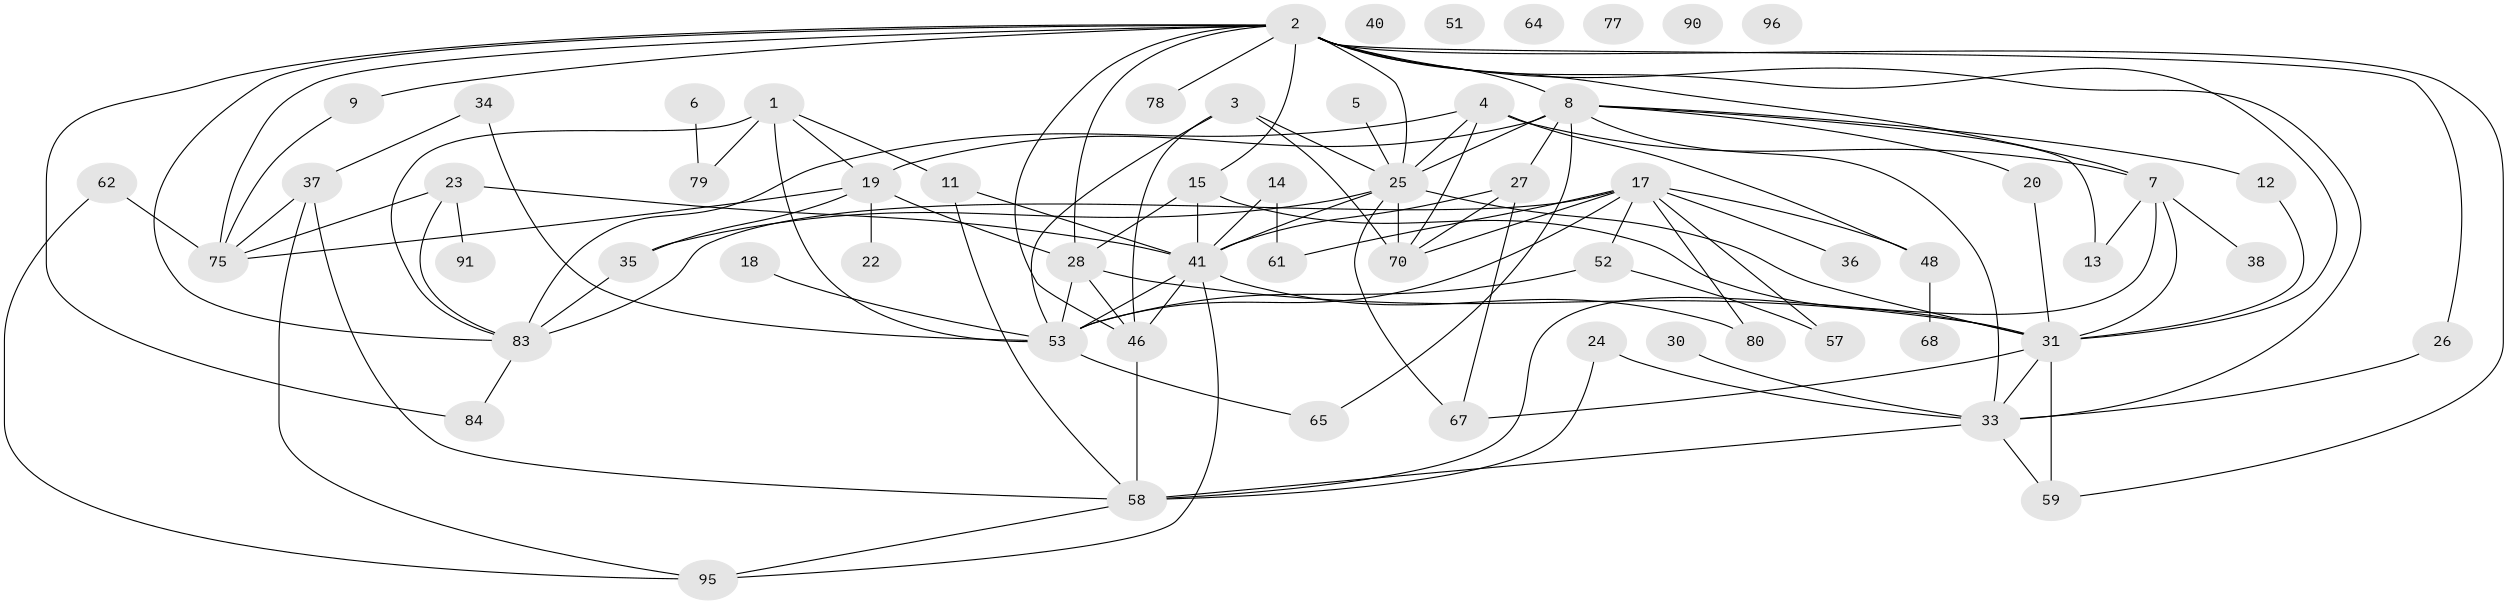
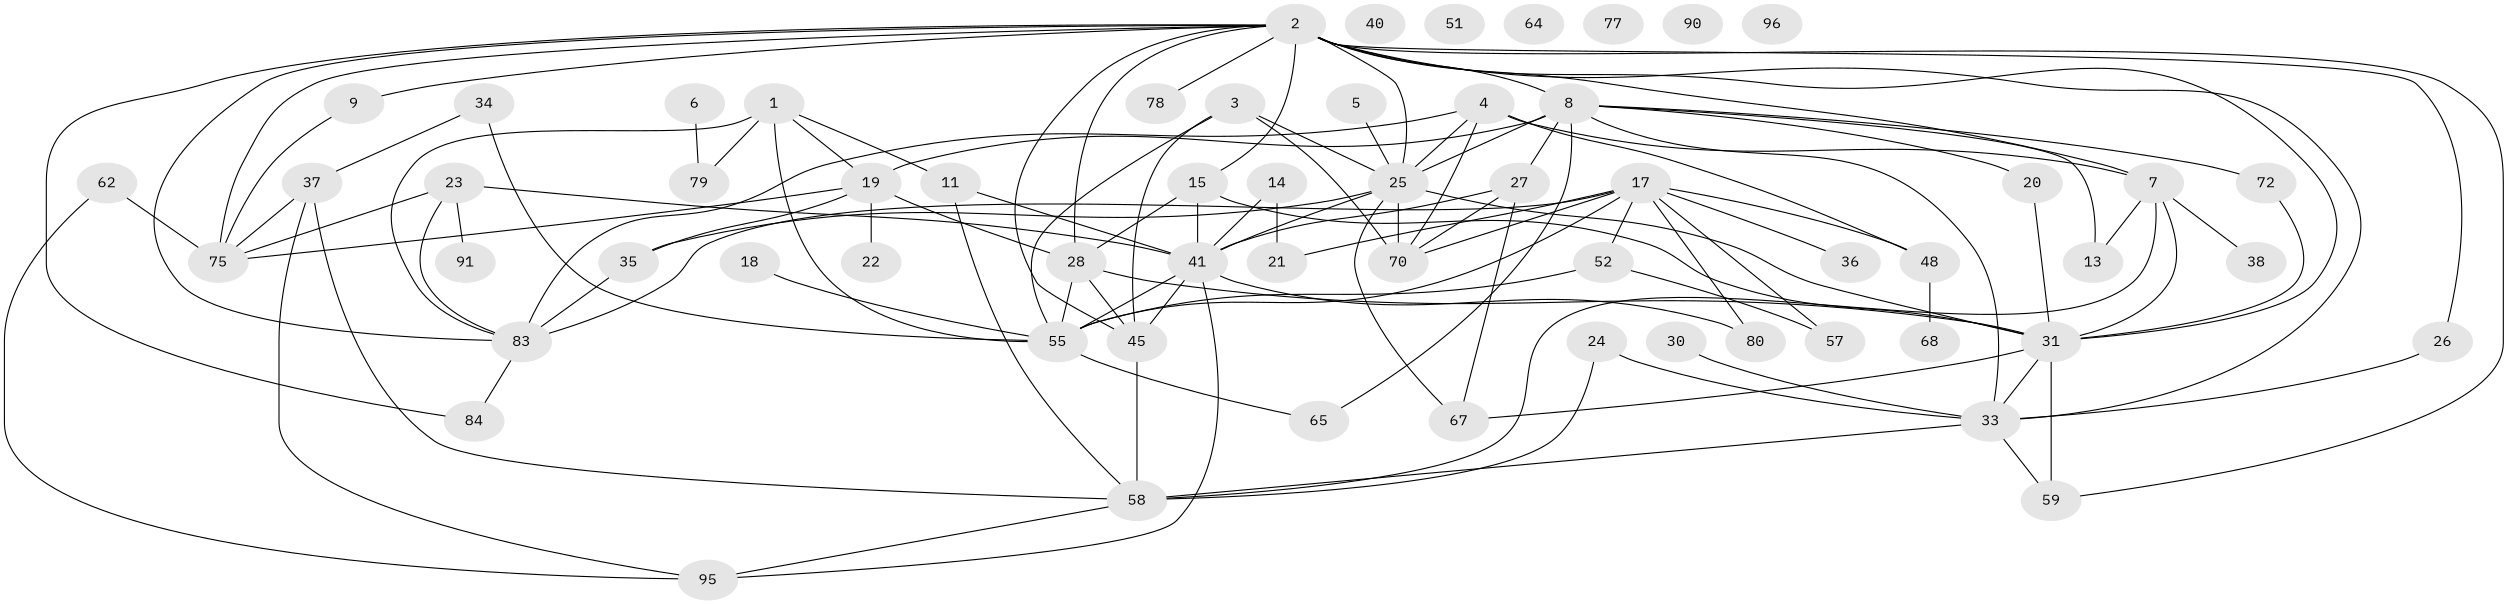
node "12": label "12" -> "72"
node "61": label "61" -> "21"
node "53": label "53" -> "55"
node "46": label "46" -> "45"
